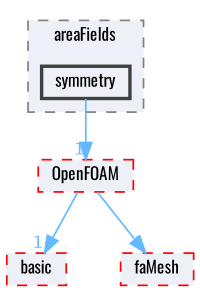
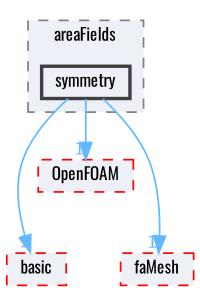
edge "OpenFOAM" -> "basic": now "symmetry" -> "basic"
edge "OpenFOAM" -> "faMesh": now "symmetry" -> "faMesh"
